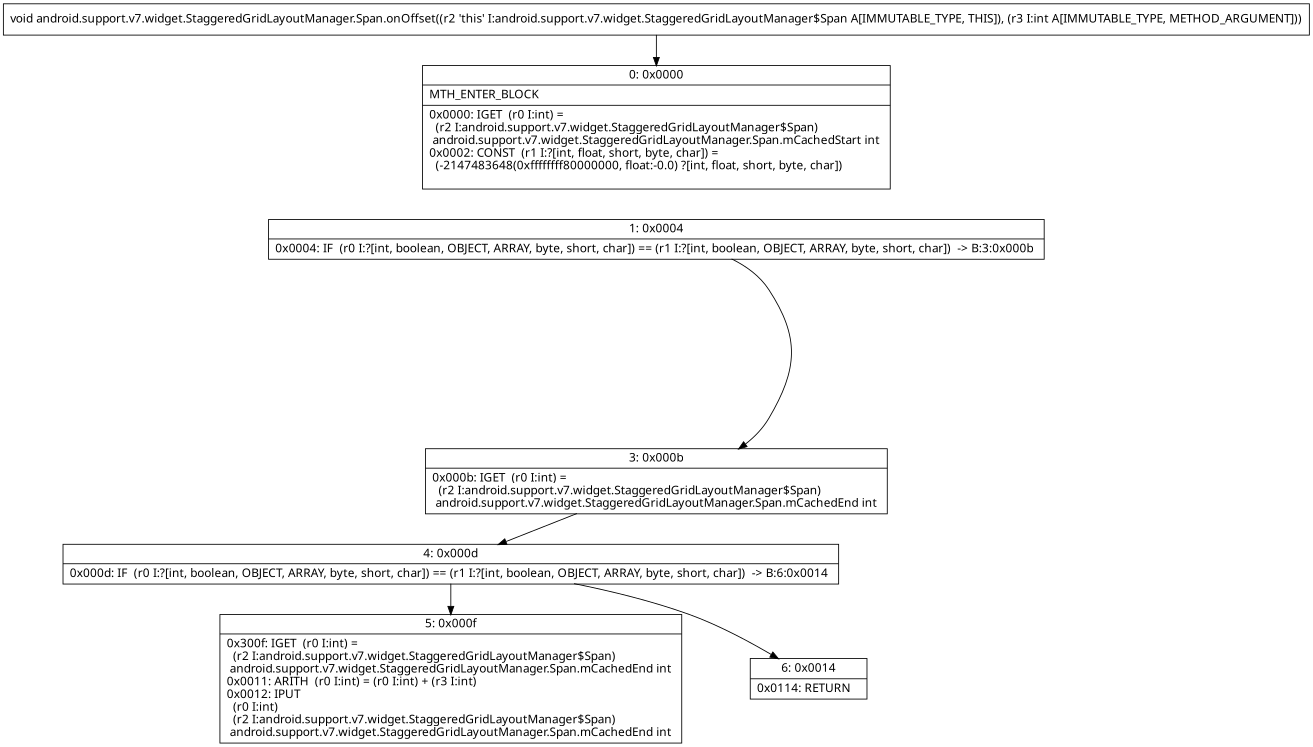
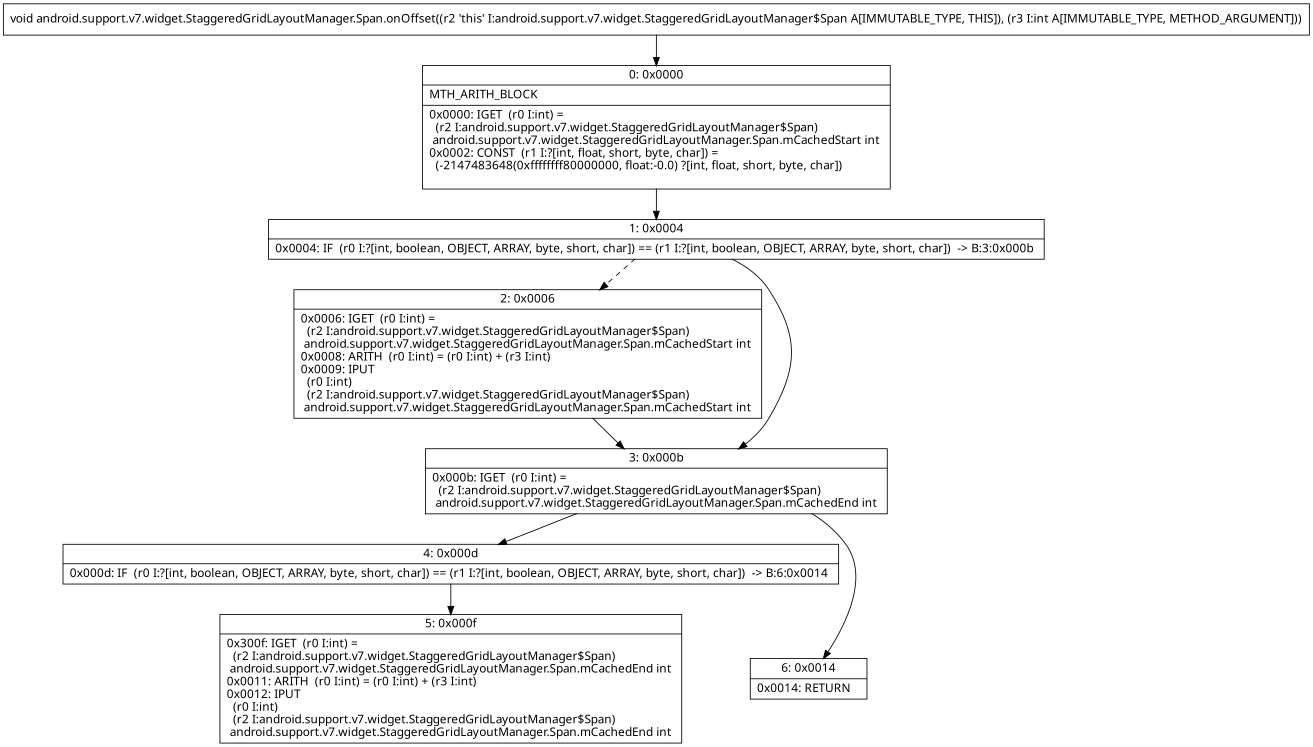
node "0: 0x0000": text "MTH_ENTER_BLOCK" -> "MTH_ARITH_BLOCK"
edge "0: 0x0000" -> "1: 0x0004": added
node "2: 0x0006": added
edge "4: 0x000d" -> "6: 0x0014": now "3: 0x000b" -> "6: 0x0014"
node "6: 0x0014": text "0x0114: RETURN" -> "0x0014: RETURN"
